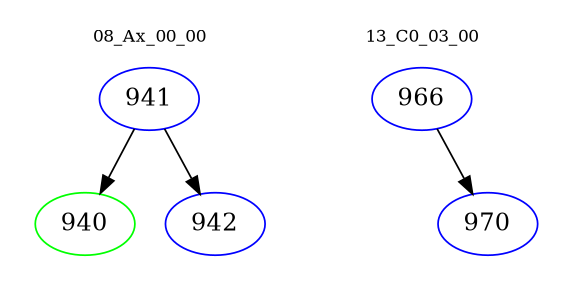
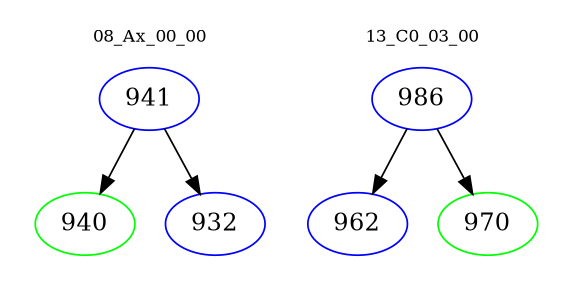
node "966": label "966" -> "986"
node "942": label "942" -> "932"
node "962": added
node "970": color blue -> green
